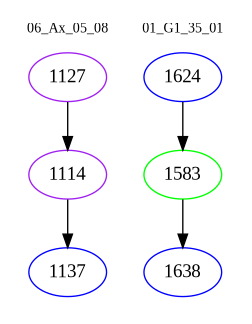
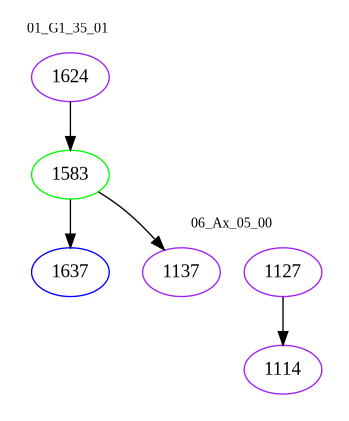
cluster "06_Ax_05_08": label "06_Ax_05_08" -> "06_Ax_05_00"
node "1624": color blue -> purple
edge "1114" -> "1137": now "1583" -> "1137"
node "1137": color blue -> purple
node "1638": label "1638" -> "1637"
